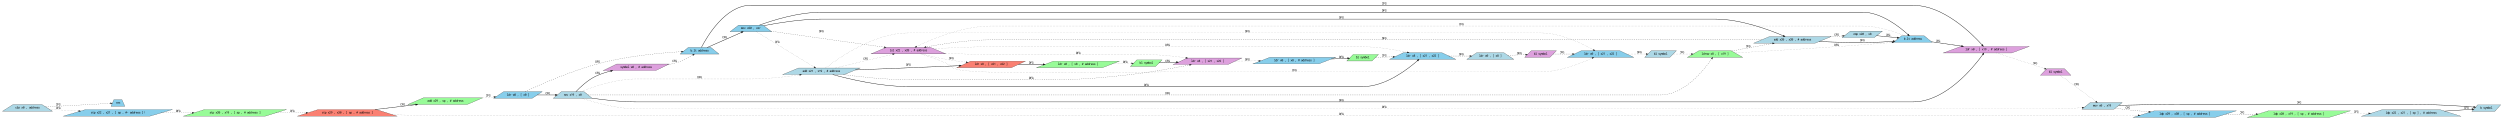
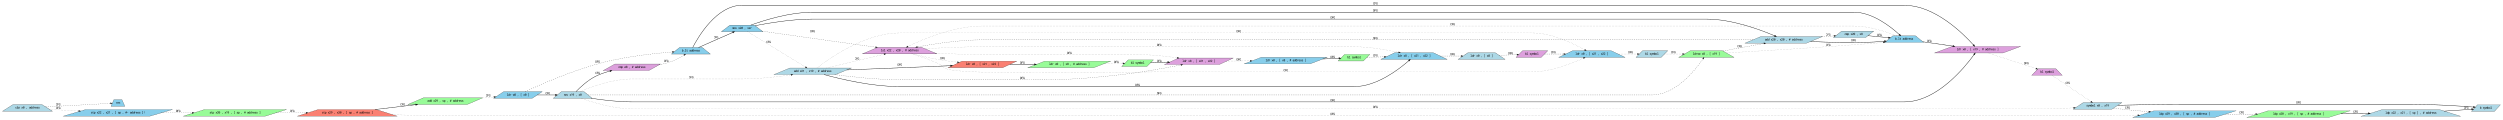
node "symbol w8 , # address": label "symbol w8 , # address" -> "cmp w8 , # address"
node "mov x0 , x19": label "mov x0 , x19" -> "symbol x0 , x19"
edge "ldp x20 , x19 , [ sp , # address ]" -> "ldp x22 , x21 , [ sp ] , # address": style dotted -> bold
